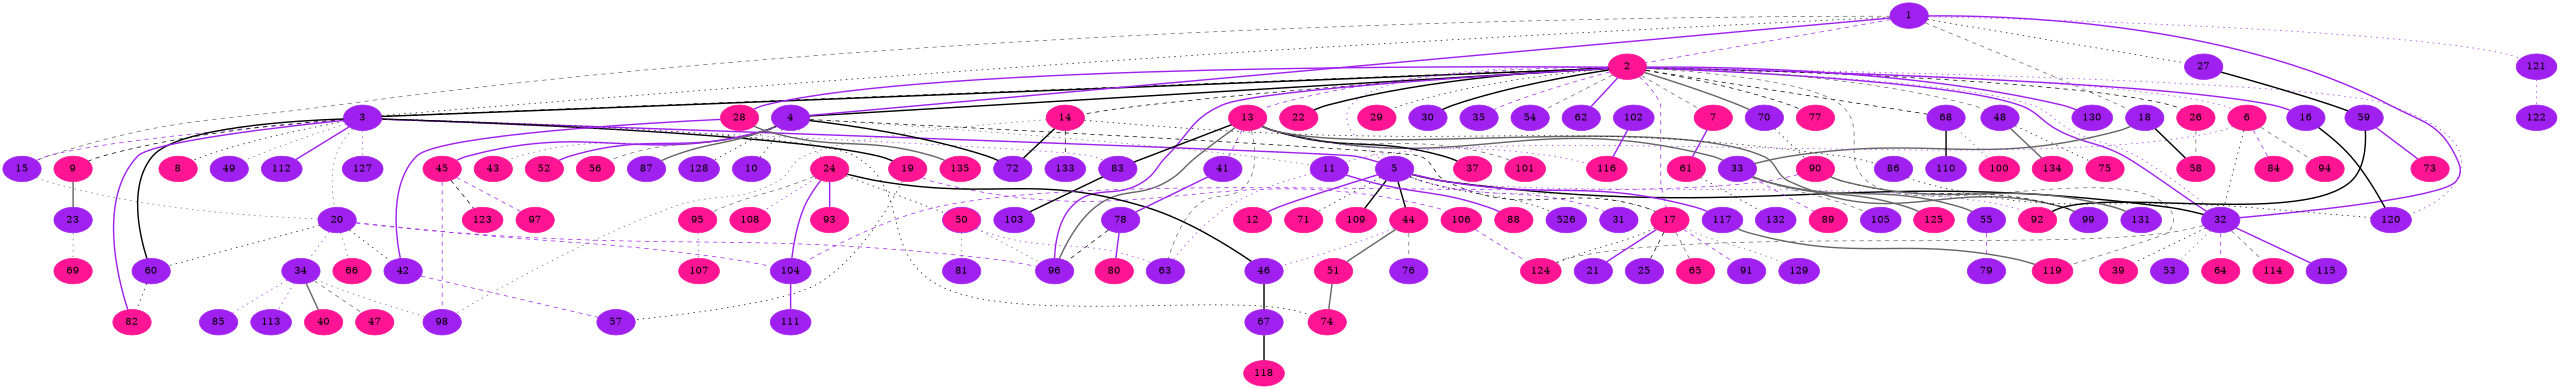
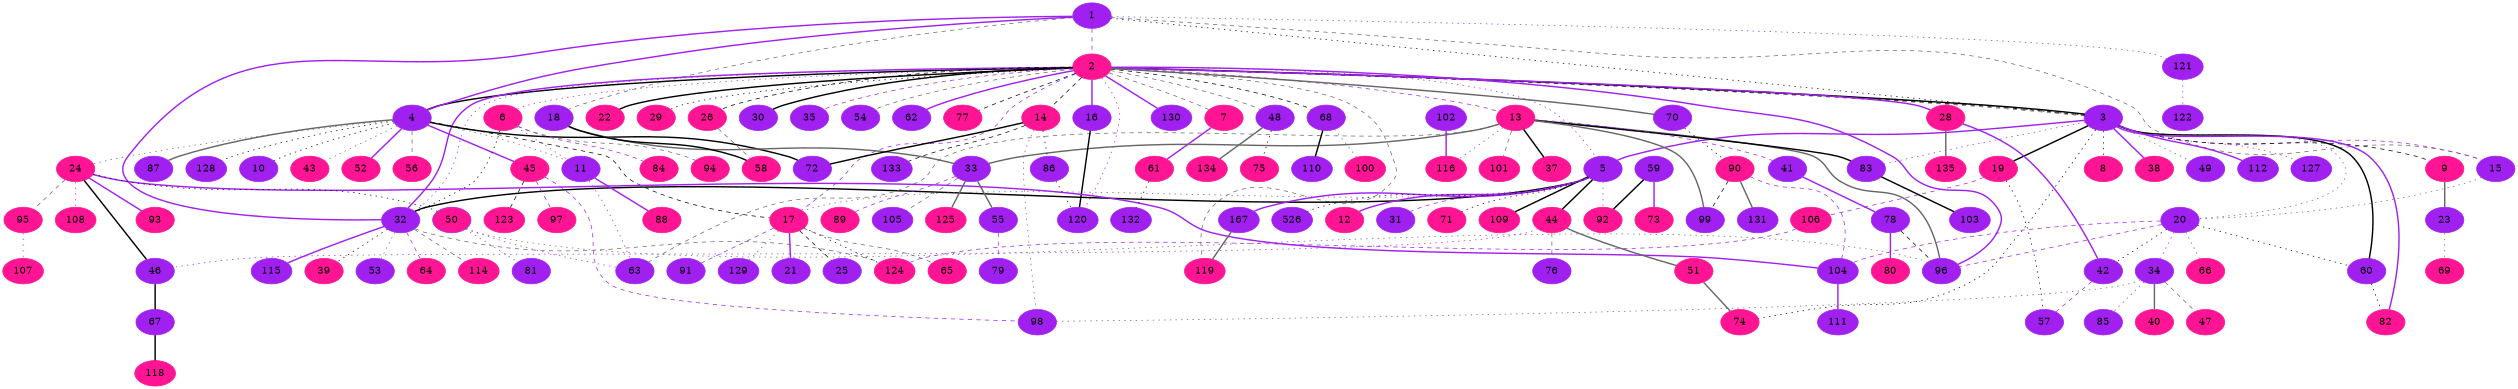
node "27": removed
node "38": added
node "117": label "117" -> "167"
node "113": removed
